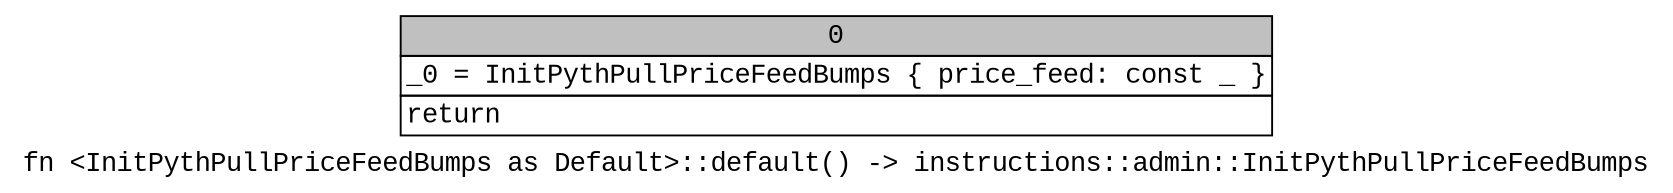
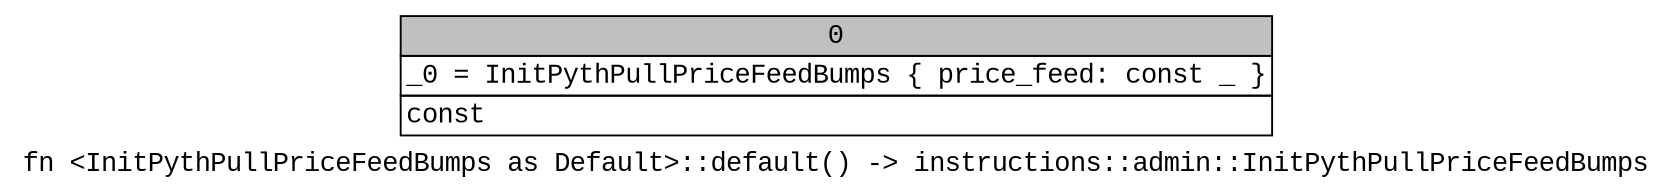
node "0": text "return" -> "const"
